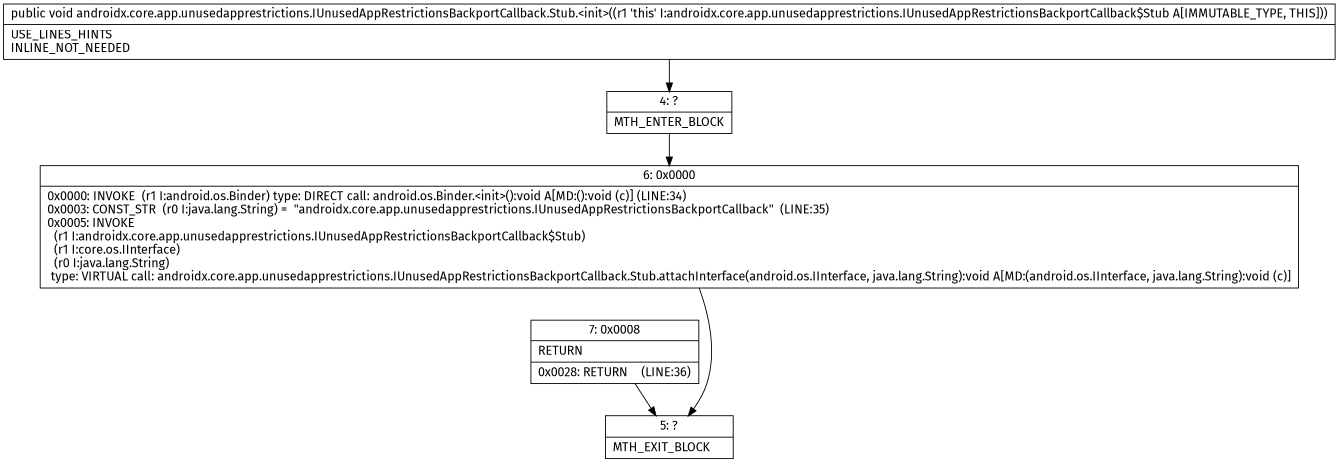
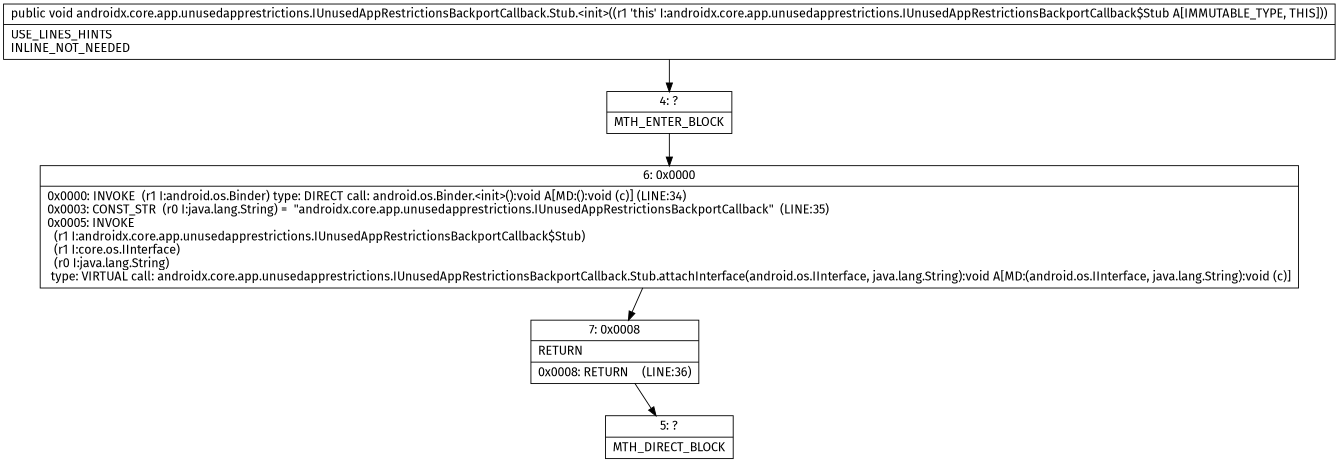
edge "6: 0x0000" -> "5: ?": now "6: 0x0000" -> "7: 0x0008"
node "7: 0x0008": text "0x0028: RETURN    (LINE:36)" -> "0x0008: RETURN    (LINE:36)"
node "5: ?": text "MTH_EXIT_BLOCK" -> "MTH_DIRECT_BLOCK"
